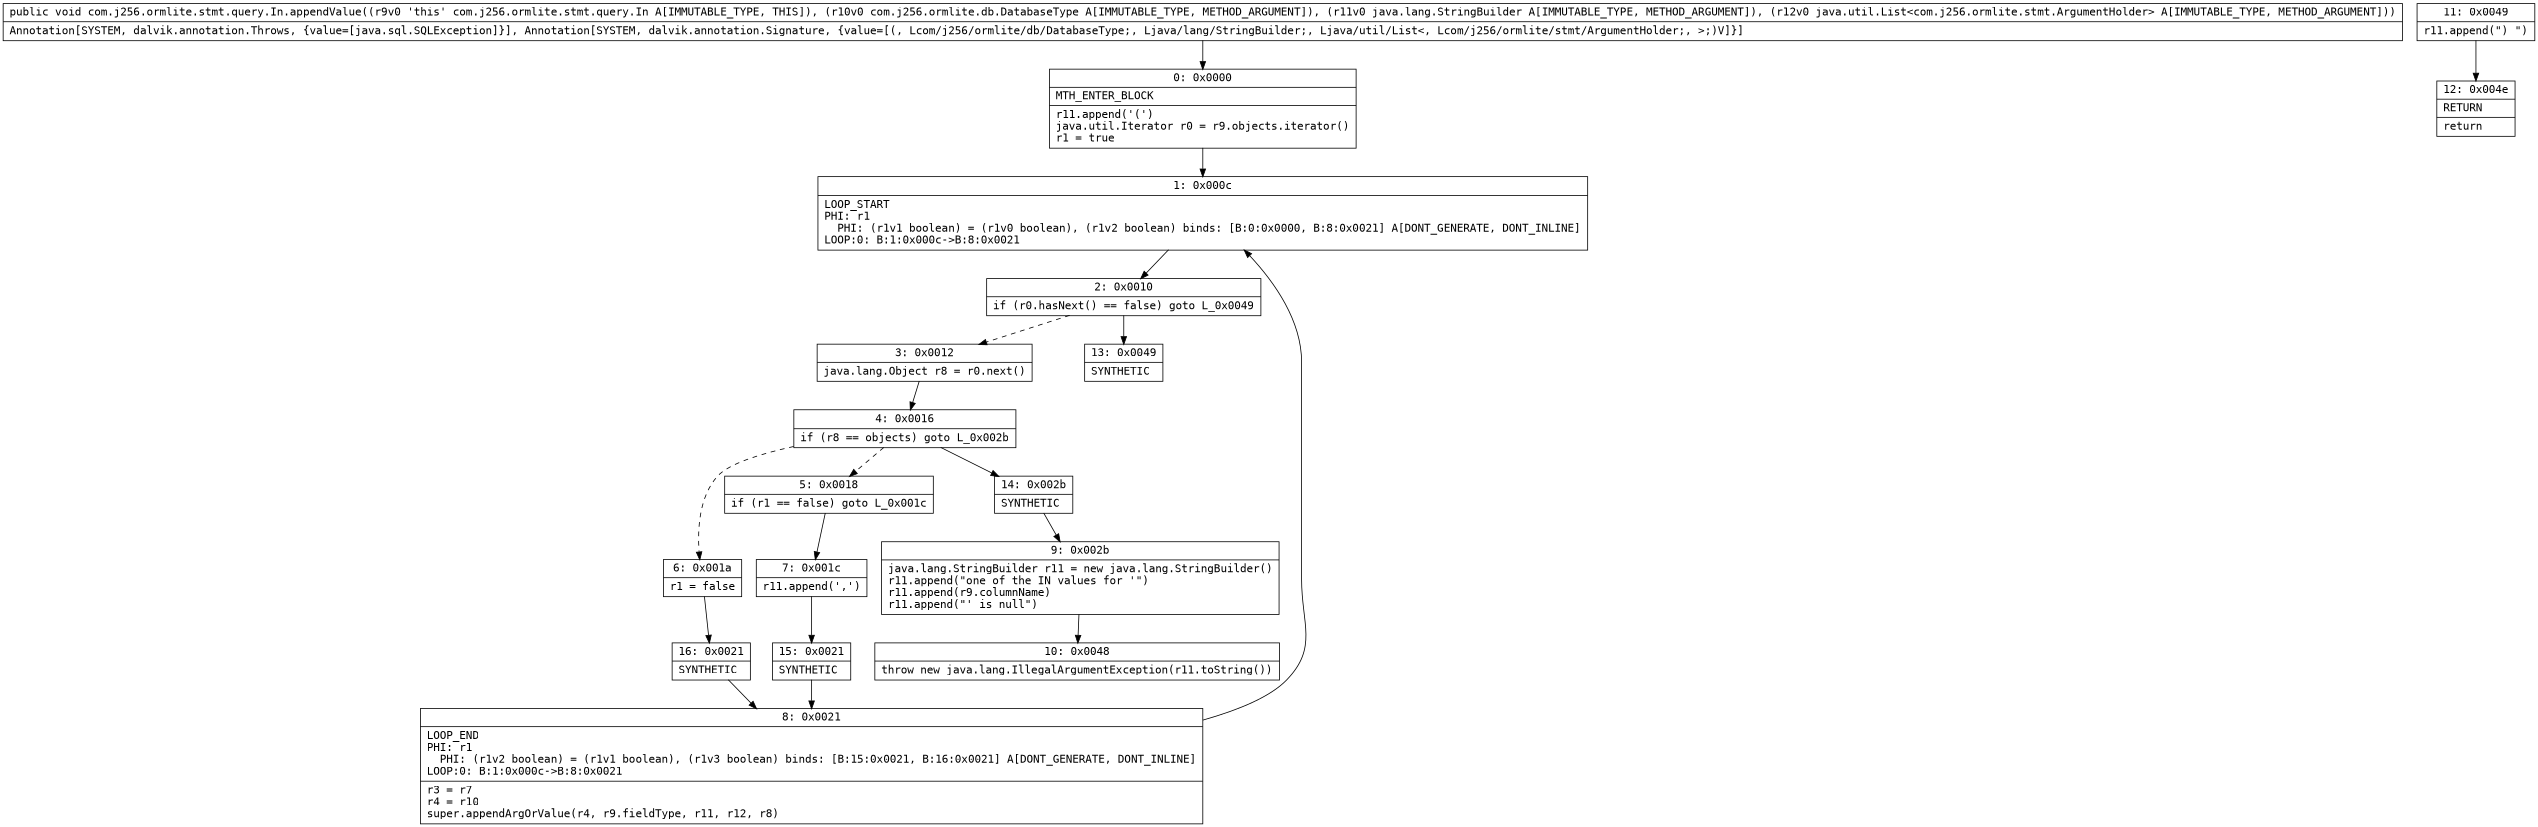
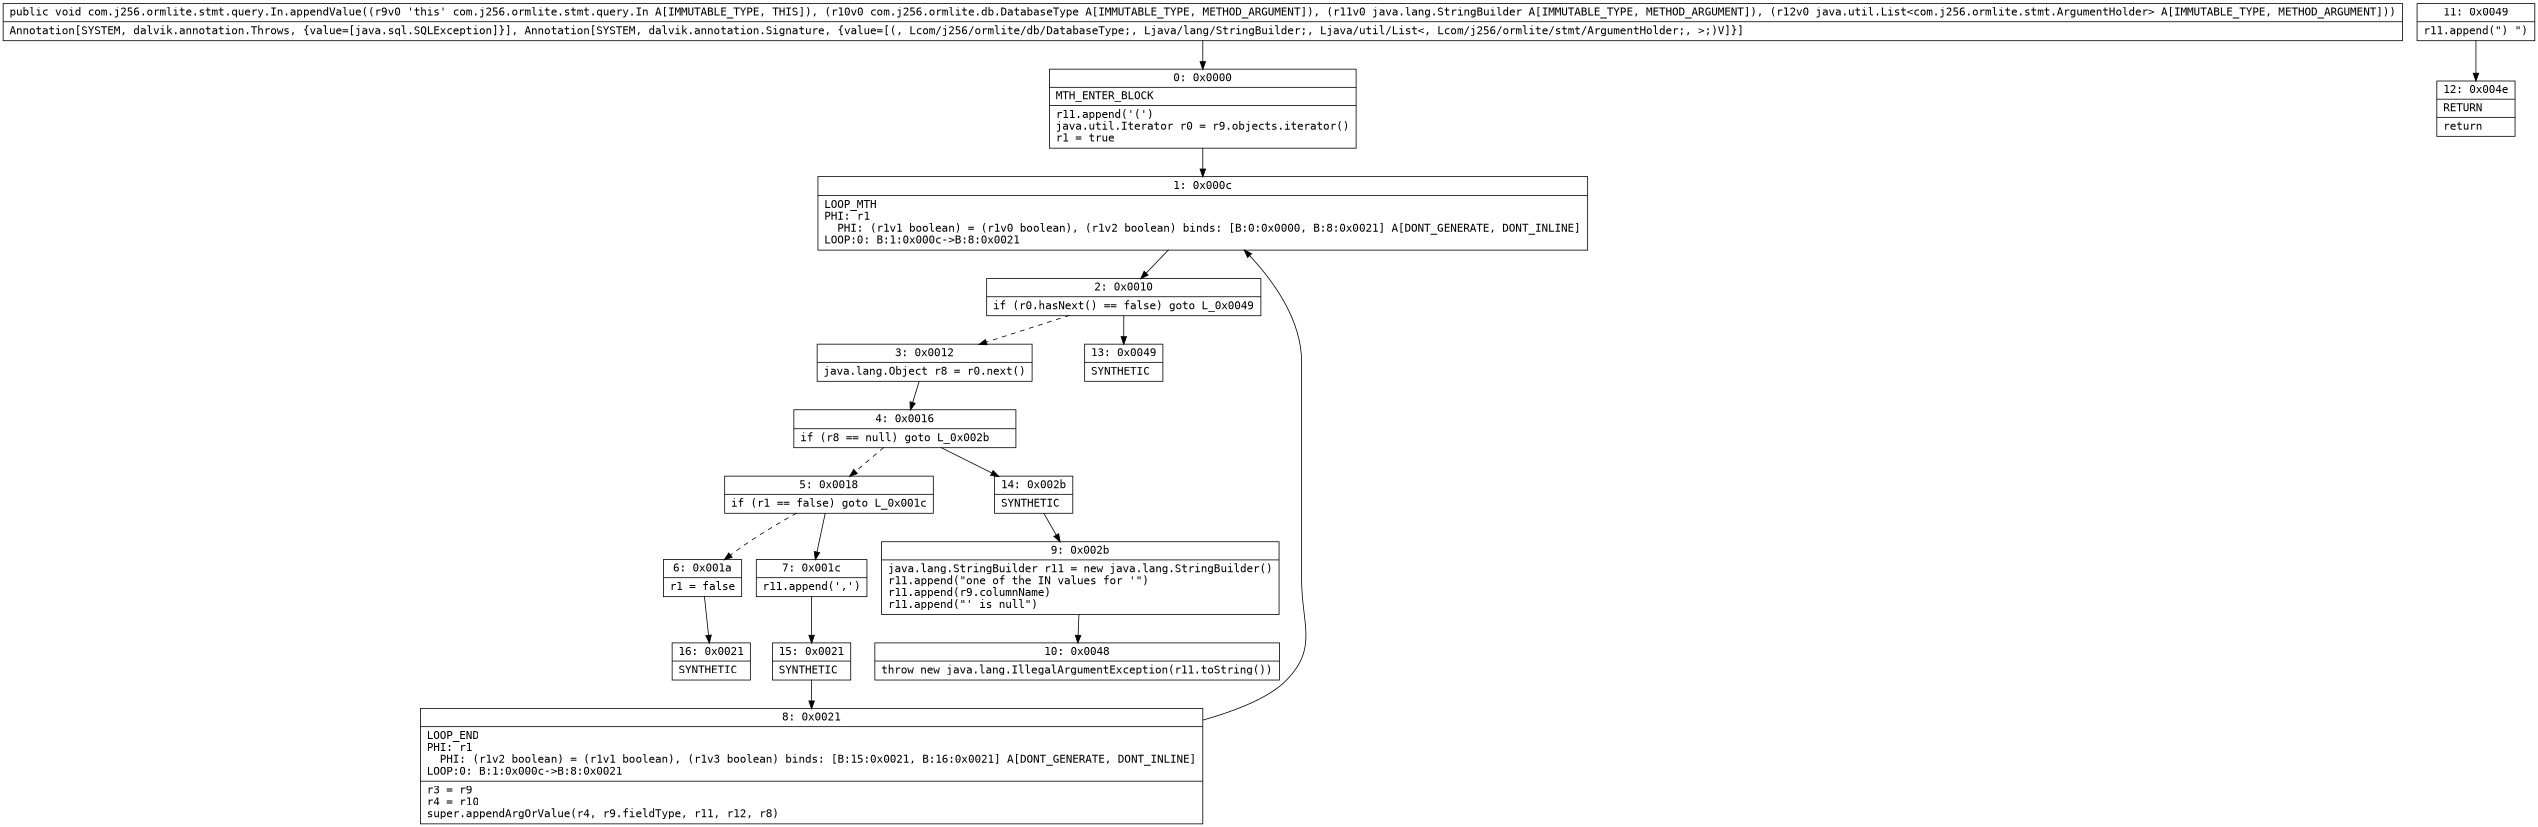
node "1: 0x000c": text "LOOP_START" -> "LOOP_MTH"
node "4: 0x0016": text "if (r8 == objects) goto L_0x002b" -> "if (r8 == null) goto L_0x002b"
edge "4: 0x0016" -> "6: 0x001a": now "5: 0x0018" -> "6: 0x001a"
edge "16: 0x0021" -> "8: 0x0021": removed
node "8: 0x0021": text "r3 = r7" -> "r3 = r9"
